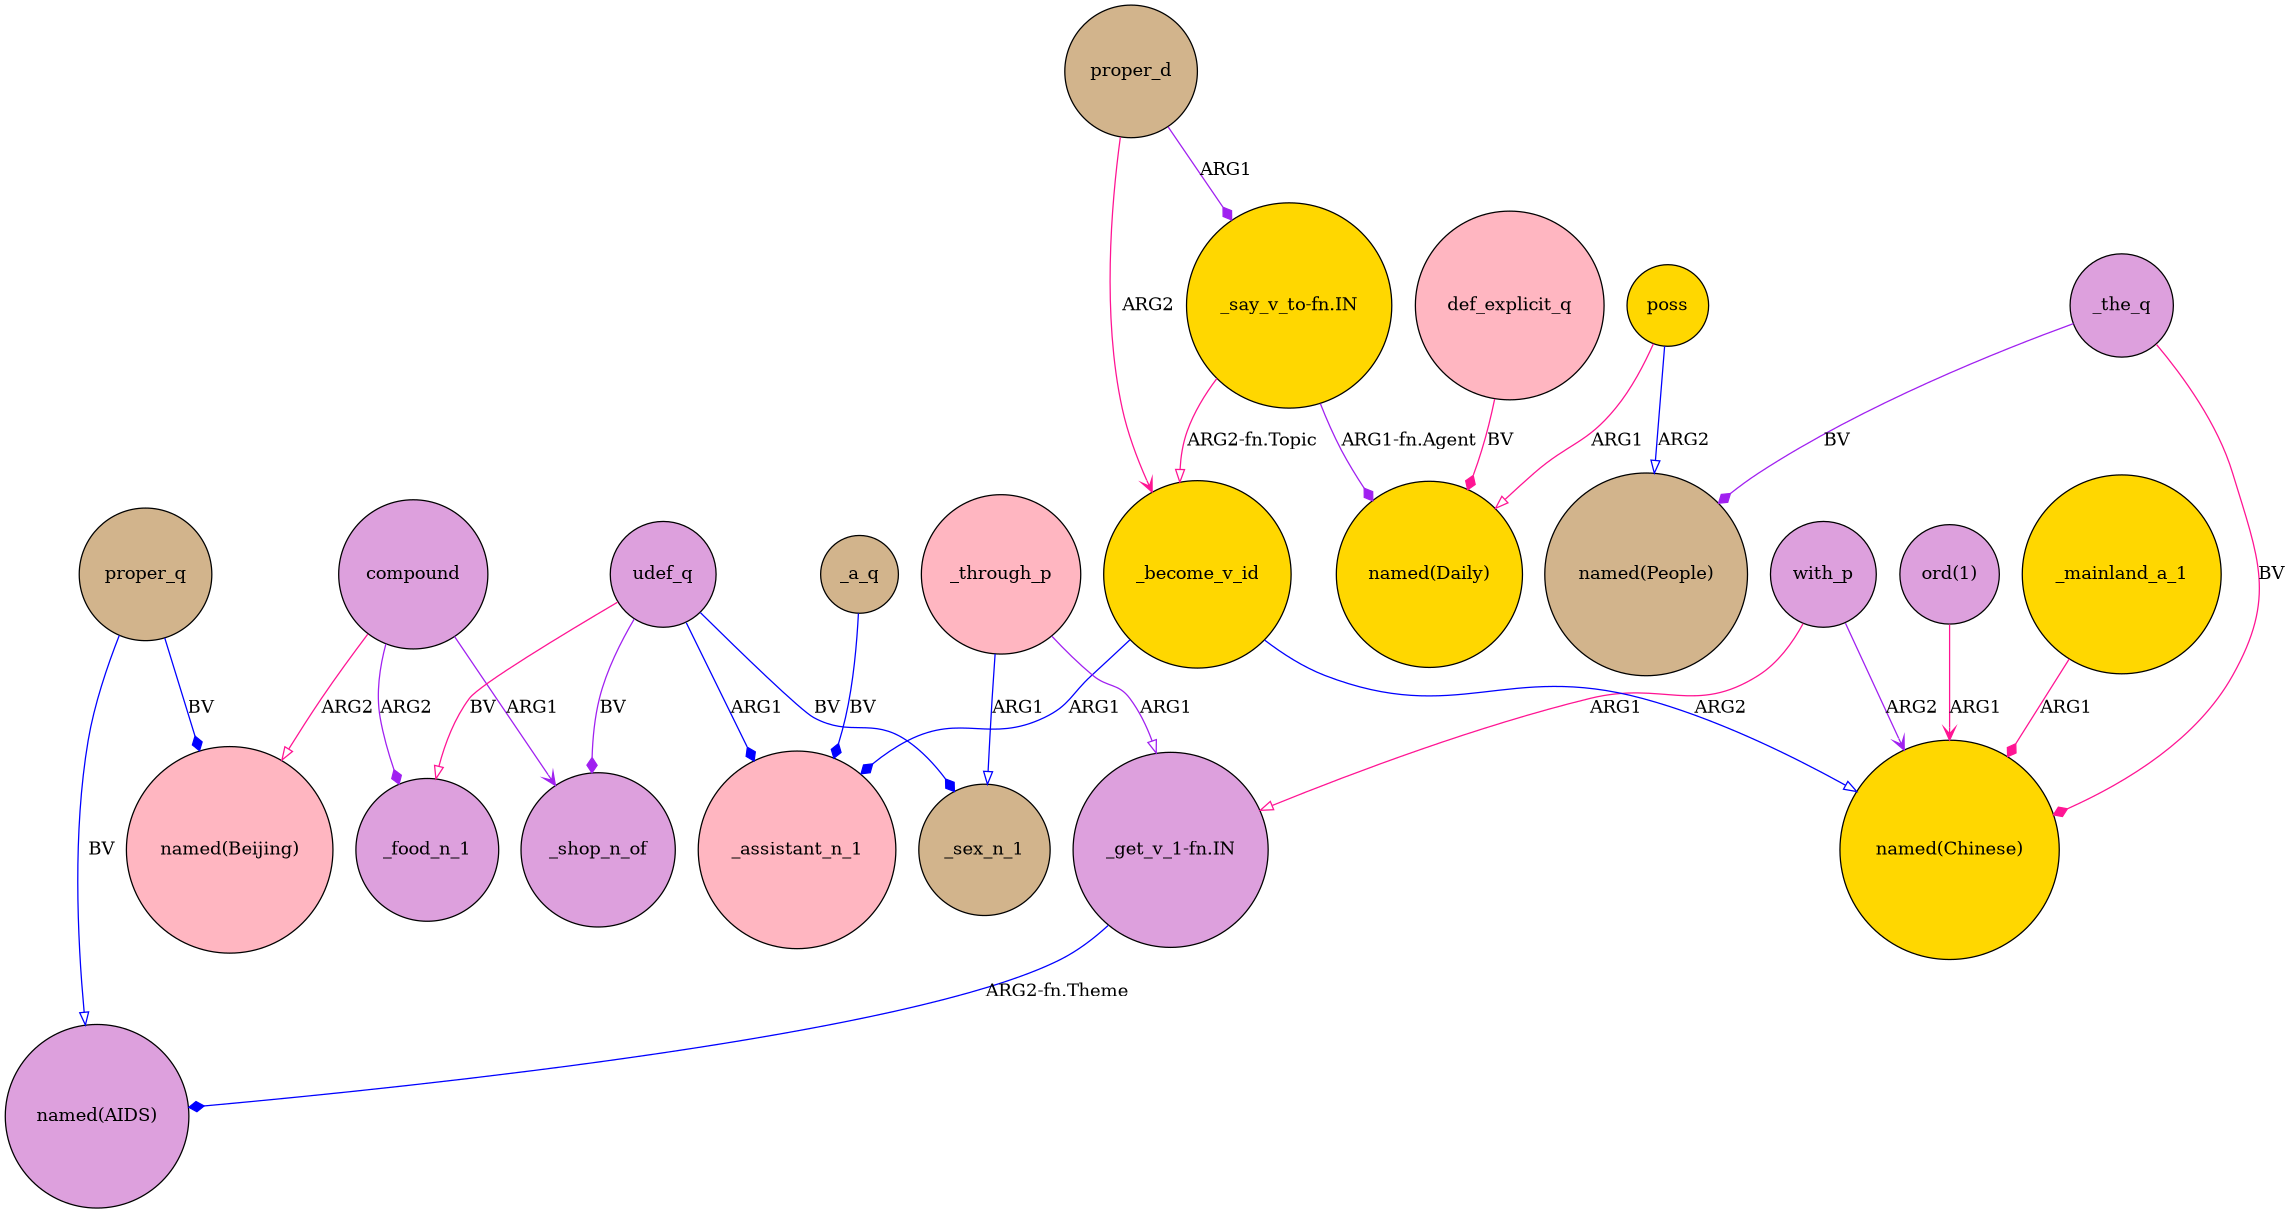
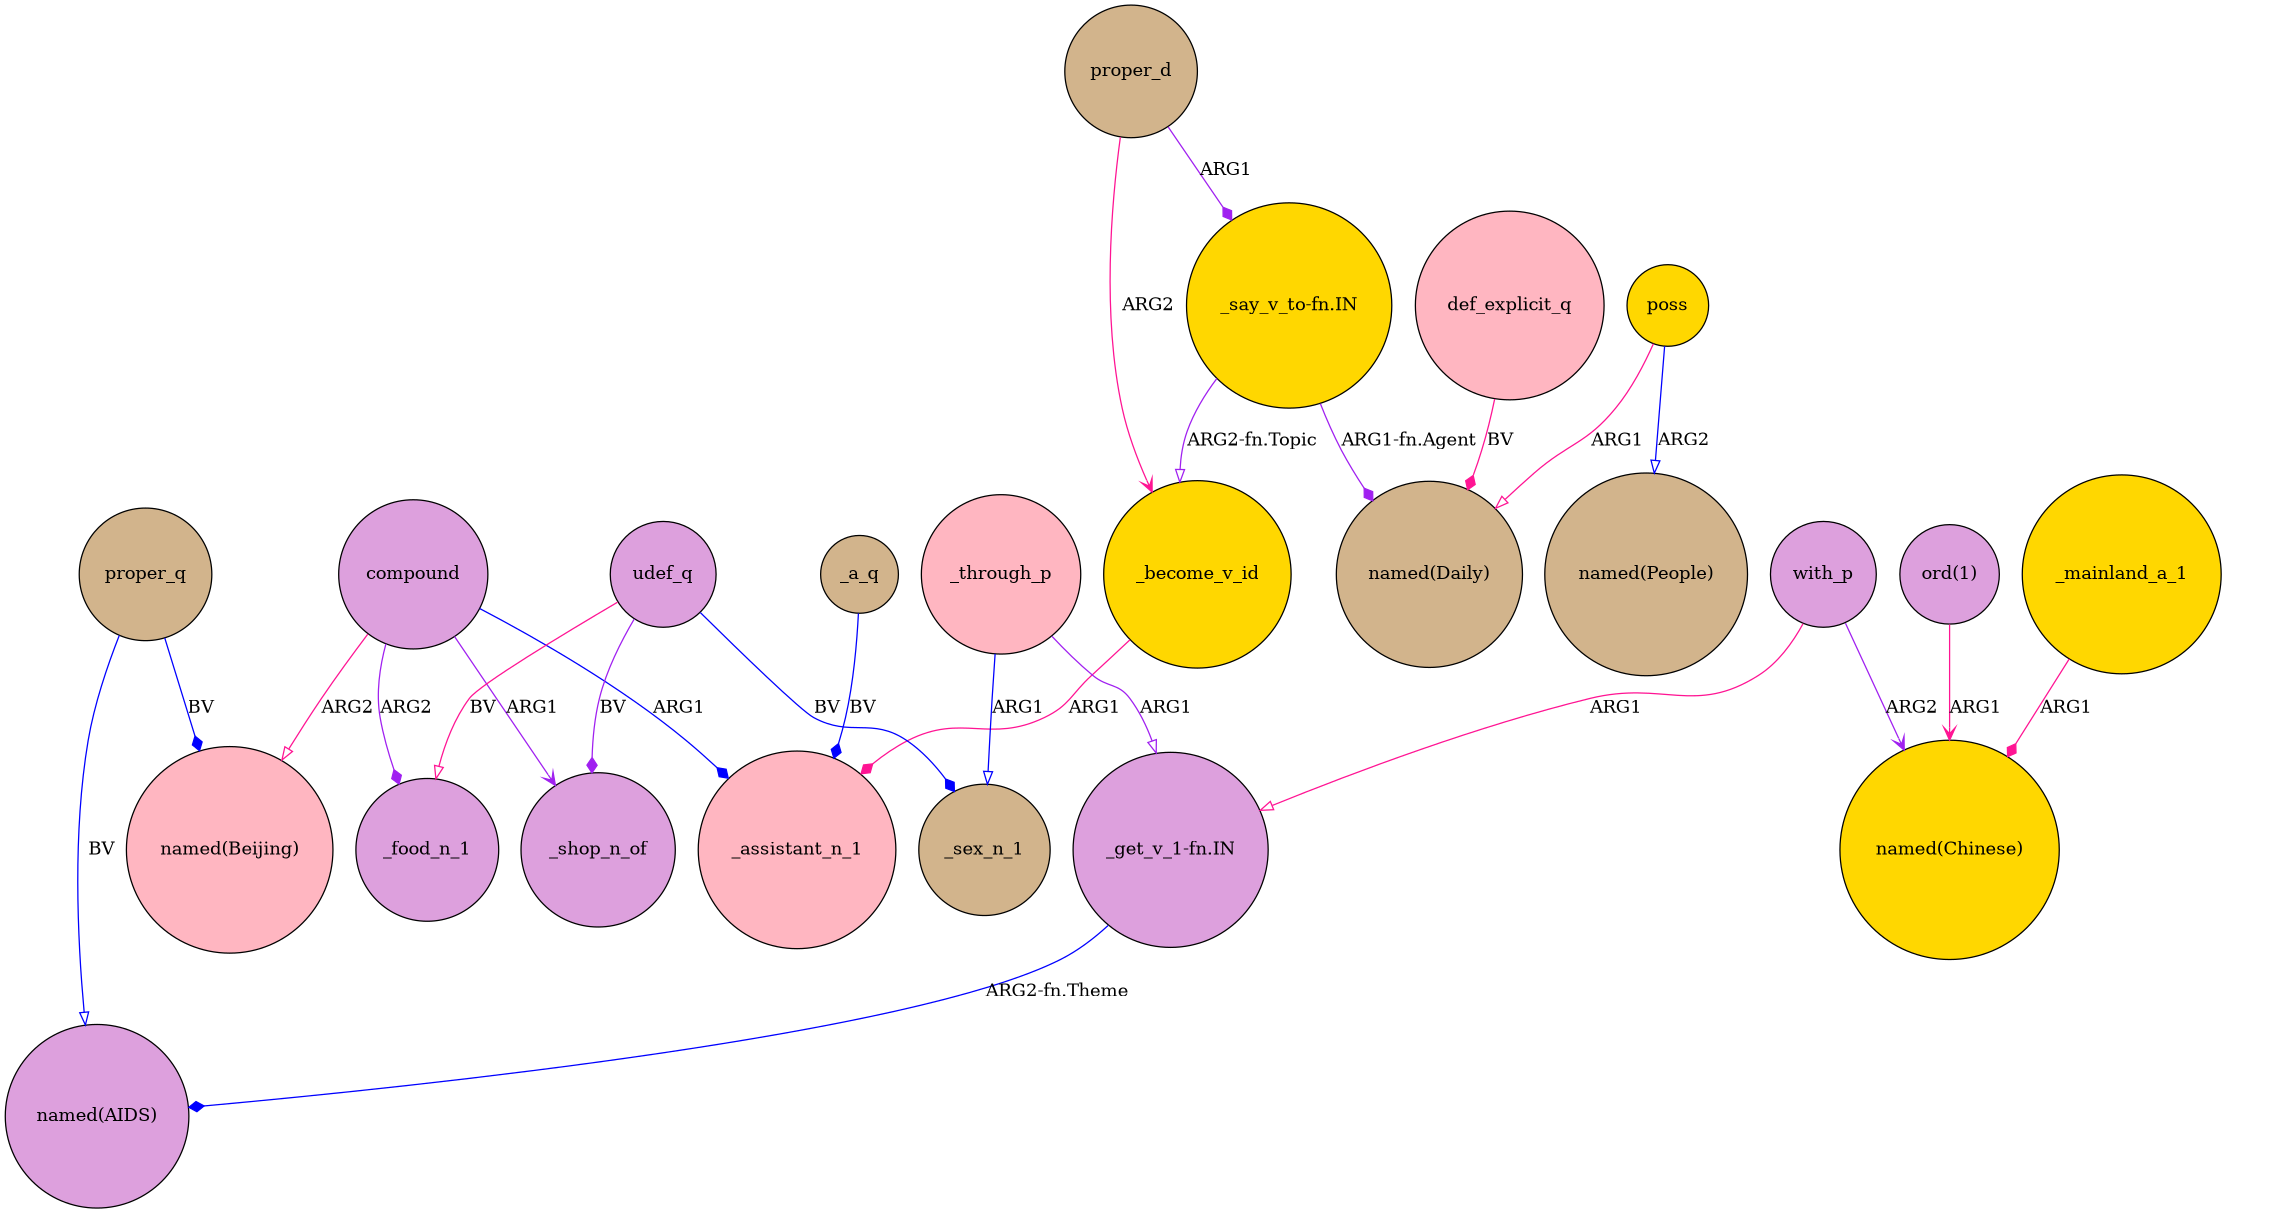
node "_the_q": removed
edge "_say_v_to-fn.IN" -> "_become_v_id": color deeppink -> purple
node "named(Daily)": fillcolor gold -> tan
edge "udef_q" -> "_assistant_n_1": now "compound" -> "_assistant_n_1"
edge "_become_v_id" -> "named(Chinese)": removed, label "ARG2"
edge "_become_v_id" -> "_assistant_n_1": color blue -> deeppink
